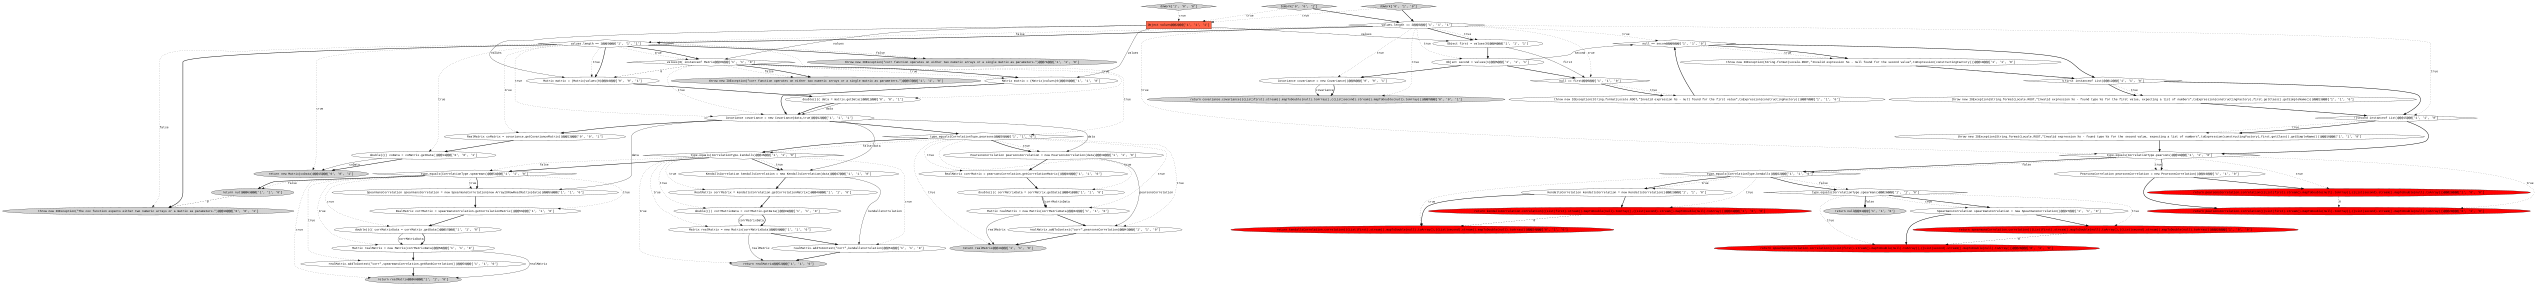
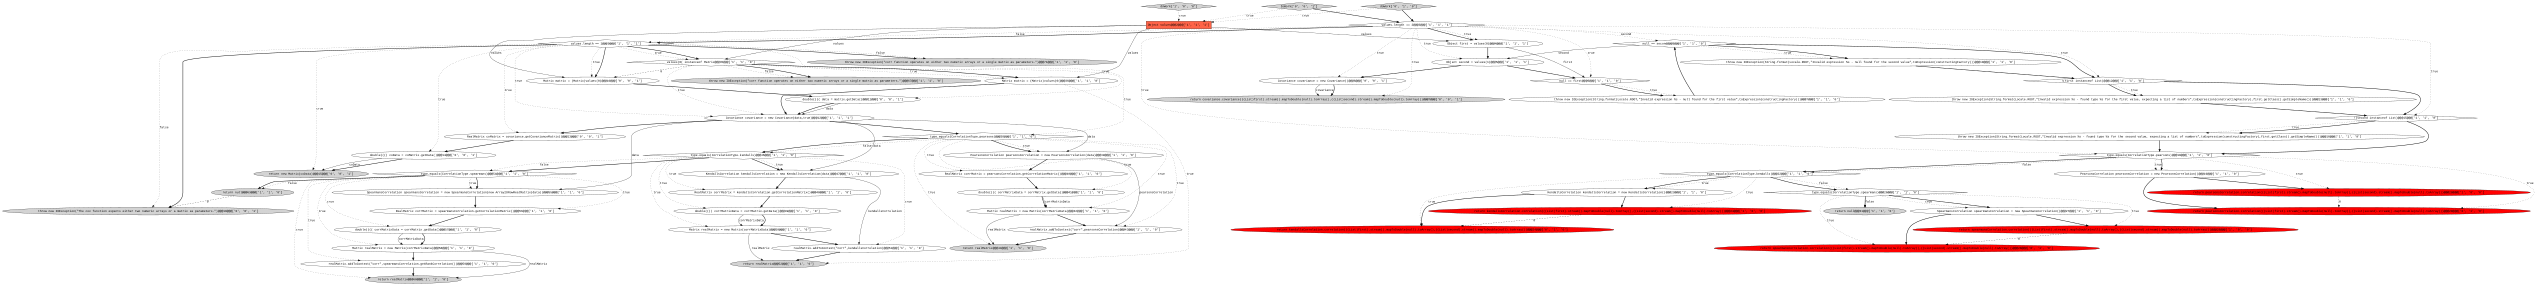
edge "values.length == 2@@@3@@@['1', '1', '1']" -> "null == second@@@9@@@['1', '1', '0']": label "true" -> "second"
edge "values.length == 2@@@3@@@['1', '1', '1']" -> "!(first instanceof List)@@@12@@@['1', '1', '0']": added, label "true"
edge "Object second = values(1(@@@5@@@['1', '1', '1']" -> "null == second@@@9@@@['1', '1', '0']": reversed
edge "type.equals(CorrelationType.kendalls)@@@46@@@['1', '1', '0']" -> "return realMatrix@@@52@@@['1', '1', '0']": now "Matrix matrix = (Matrix)values(0(@@@36@@@['1', '1', '0']" -> "return realMatrix@@@52@@@['1', '1', '0']"
